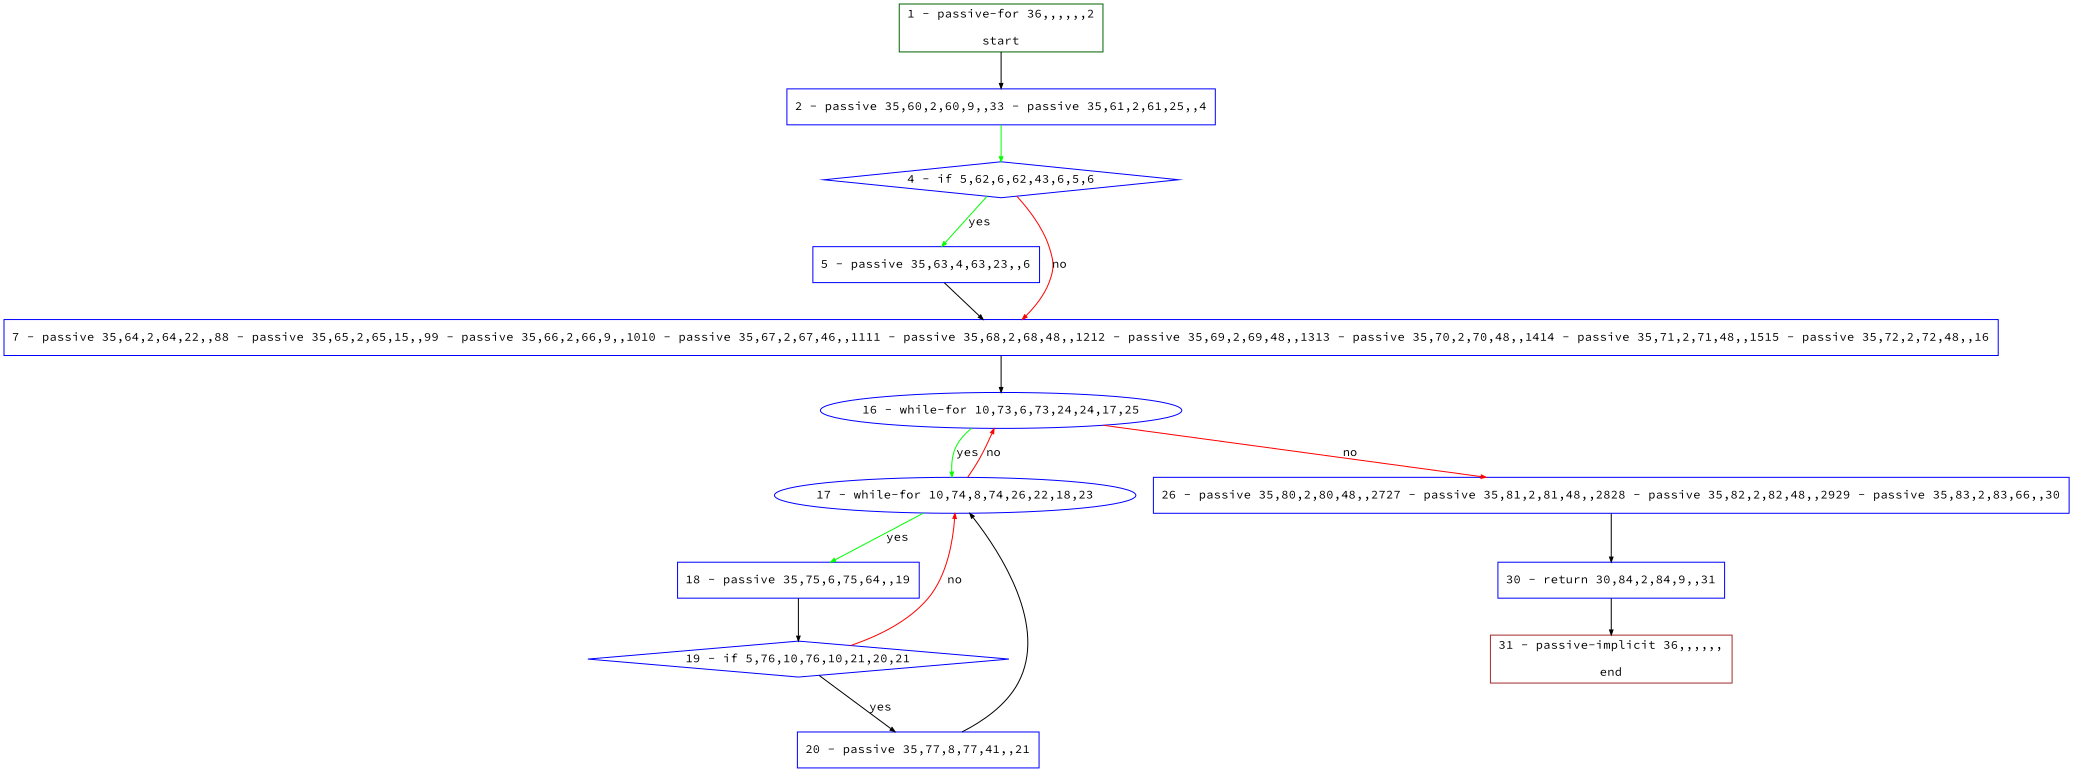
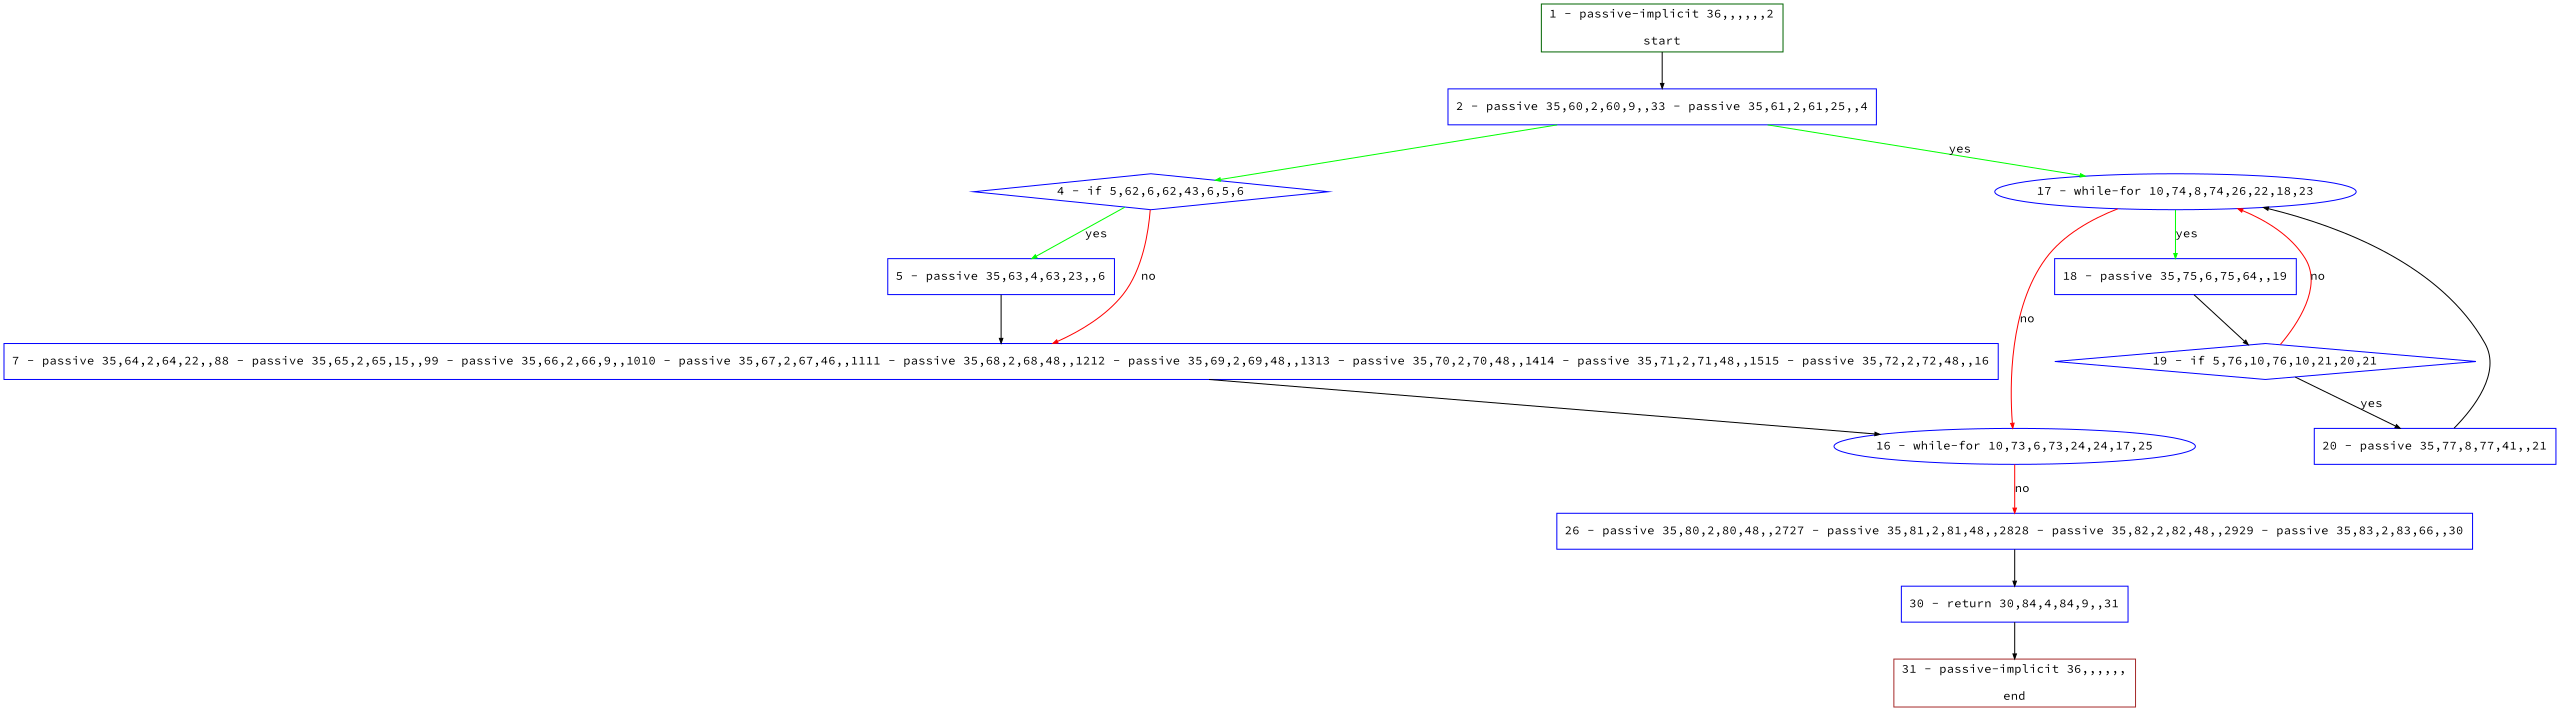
node "1 - passive-for 36,,,,,,2 start": label "1 - passive-for 36,,,,,,2 start" -> "1 - passive-implicit 36,,,,,,2 start"
edge "16 - while-for 10,73,6,73,24,24,17,25" -> "17 - while-for 10,74,8,74,26,22,18,23": now "2 - passive 35,60,2,60,9,,33 - passive 35,61,2,61,25,,4" -> "17 - while-for 10,74,8,74,26,22,18,23"
node "30 - return 30,84,2,84,9,,31": label "30 - return 30,84,2,84,9,,31" -> "30 - return 30,84,4,84,9,,31"
